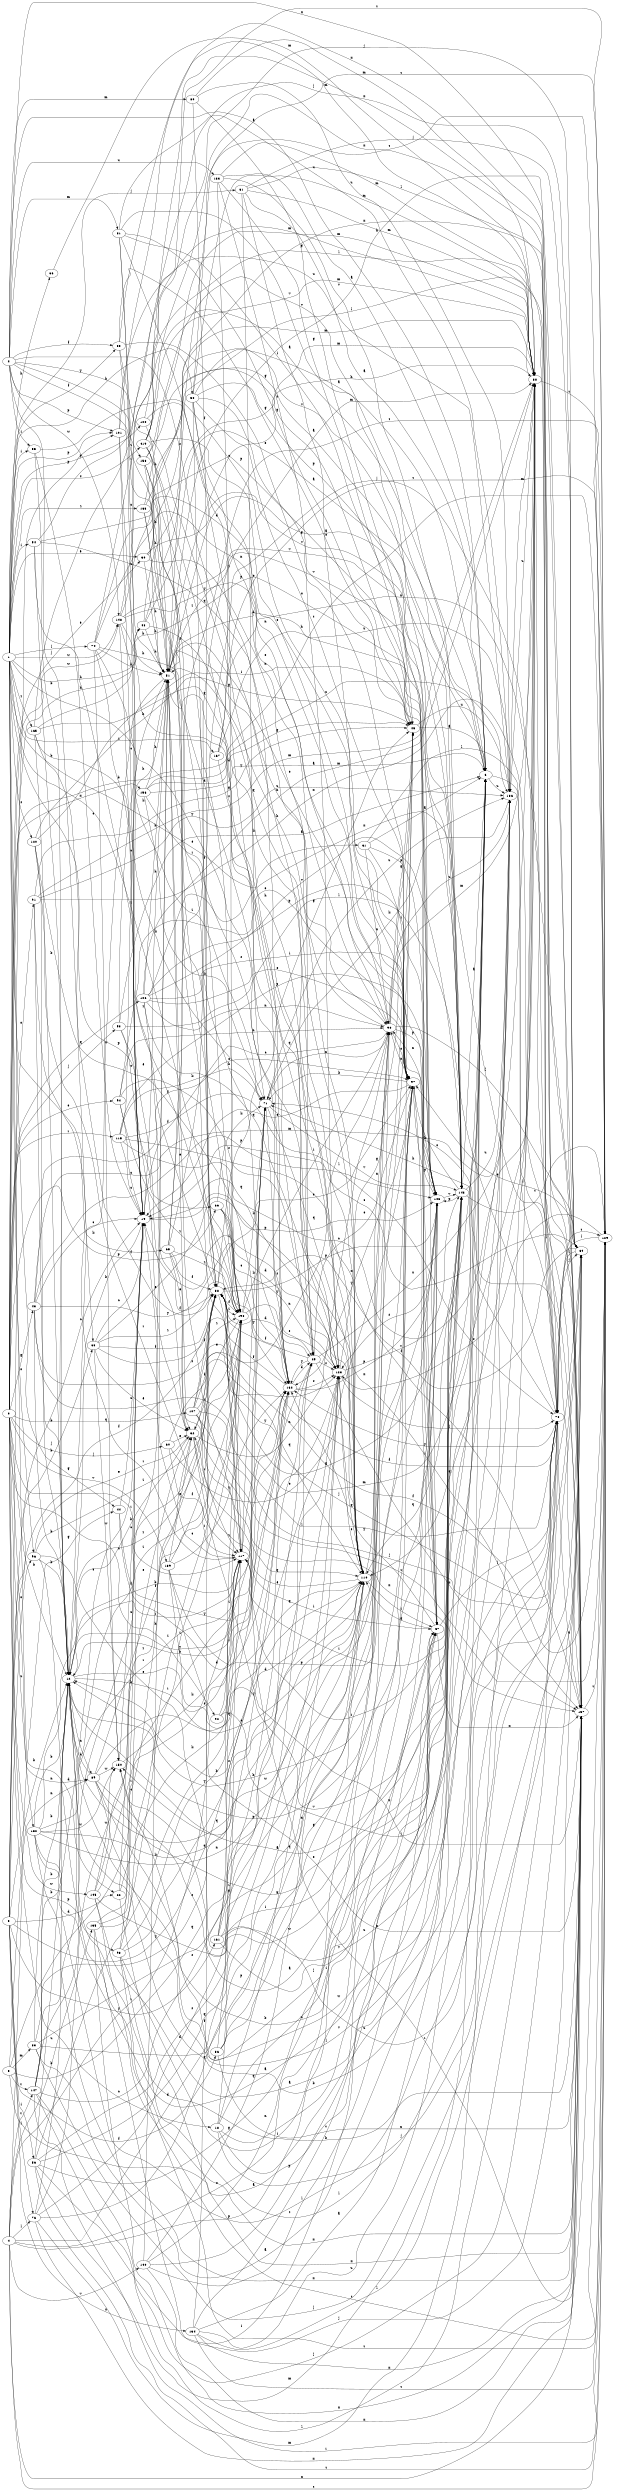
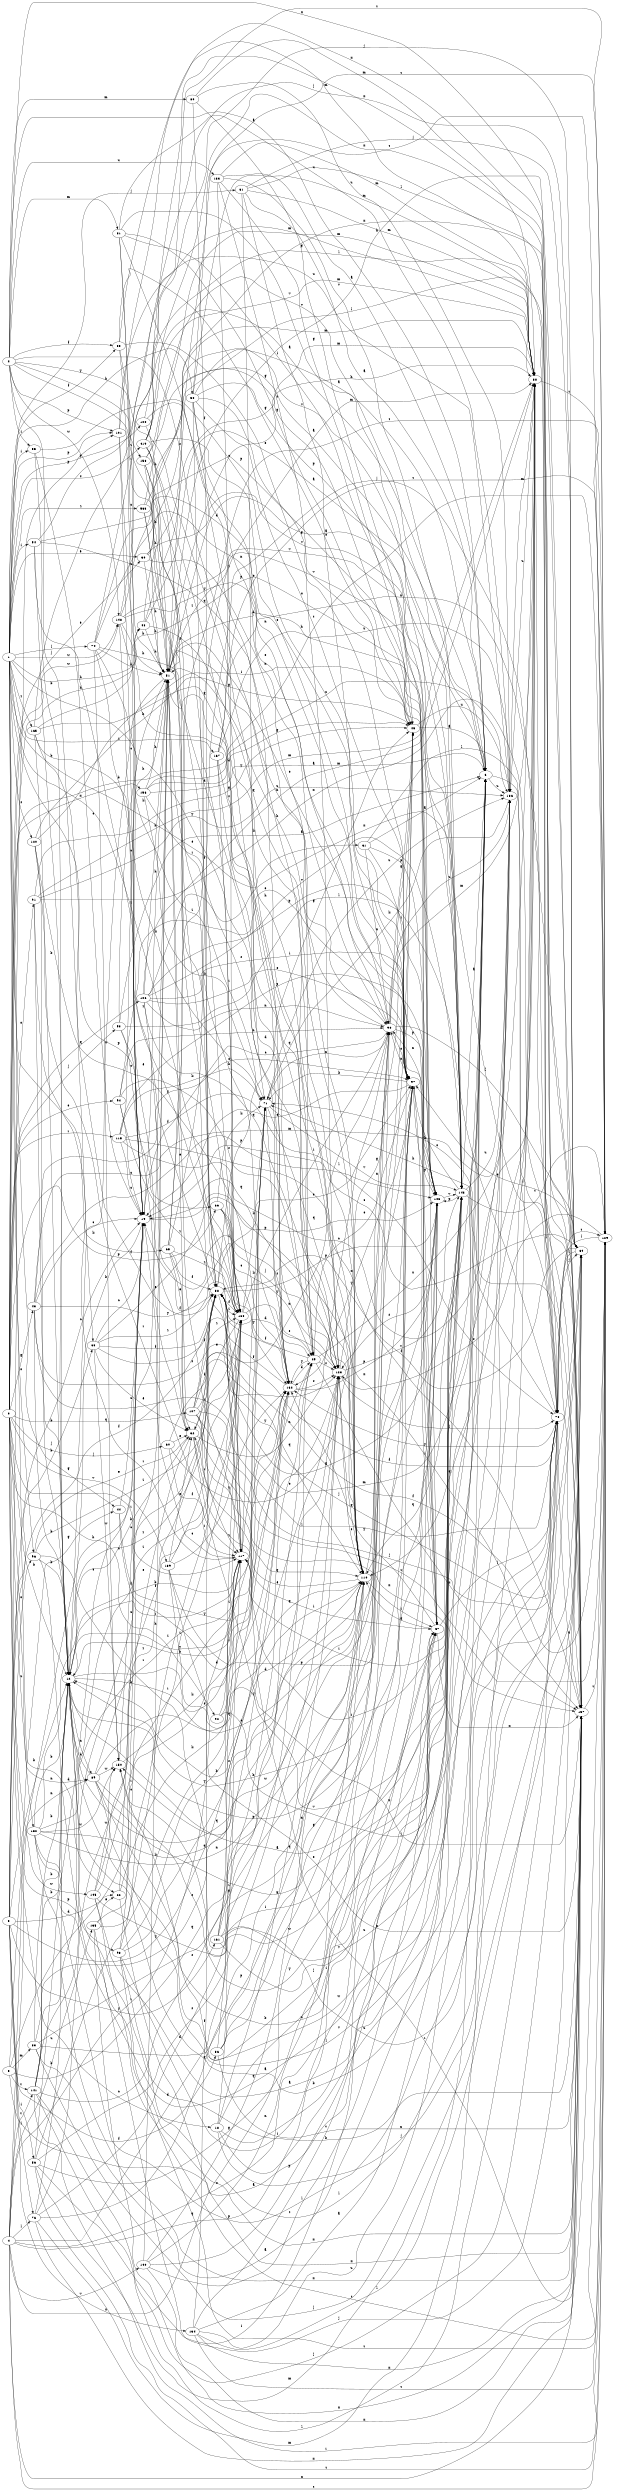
node "66": removed
node "163": label "163" -> "563"
edge "167" -> "25": added, label "d"
edge "99" -> "25": label "d" -> "j"
edge "167" -> "117": added, label "r"
node "198": label "198" -> "168"
edge "4" -> "51": added, label "h"
edge "135" -> "32": now "135" -> "22"
edge "56" -> "110": now "4" -> "110"
edge "89" -> "6": label "a" -> "y"
node "147": label "147" -> "141"
